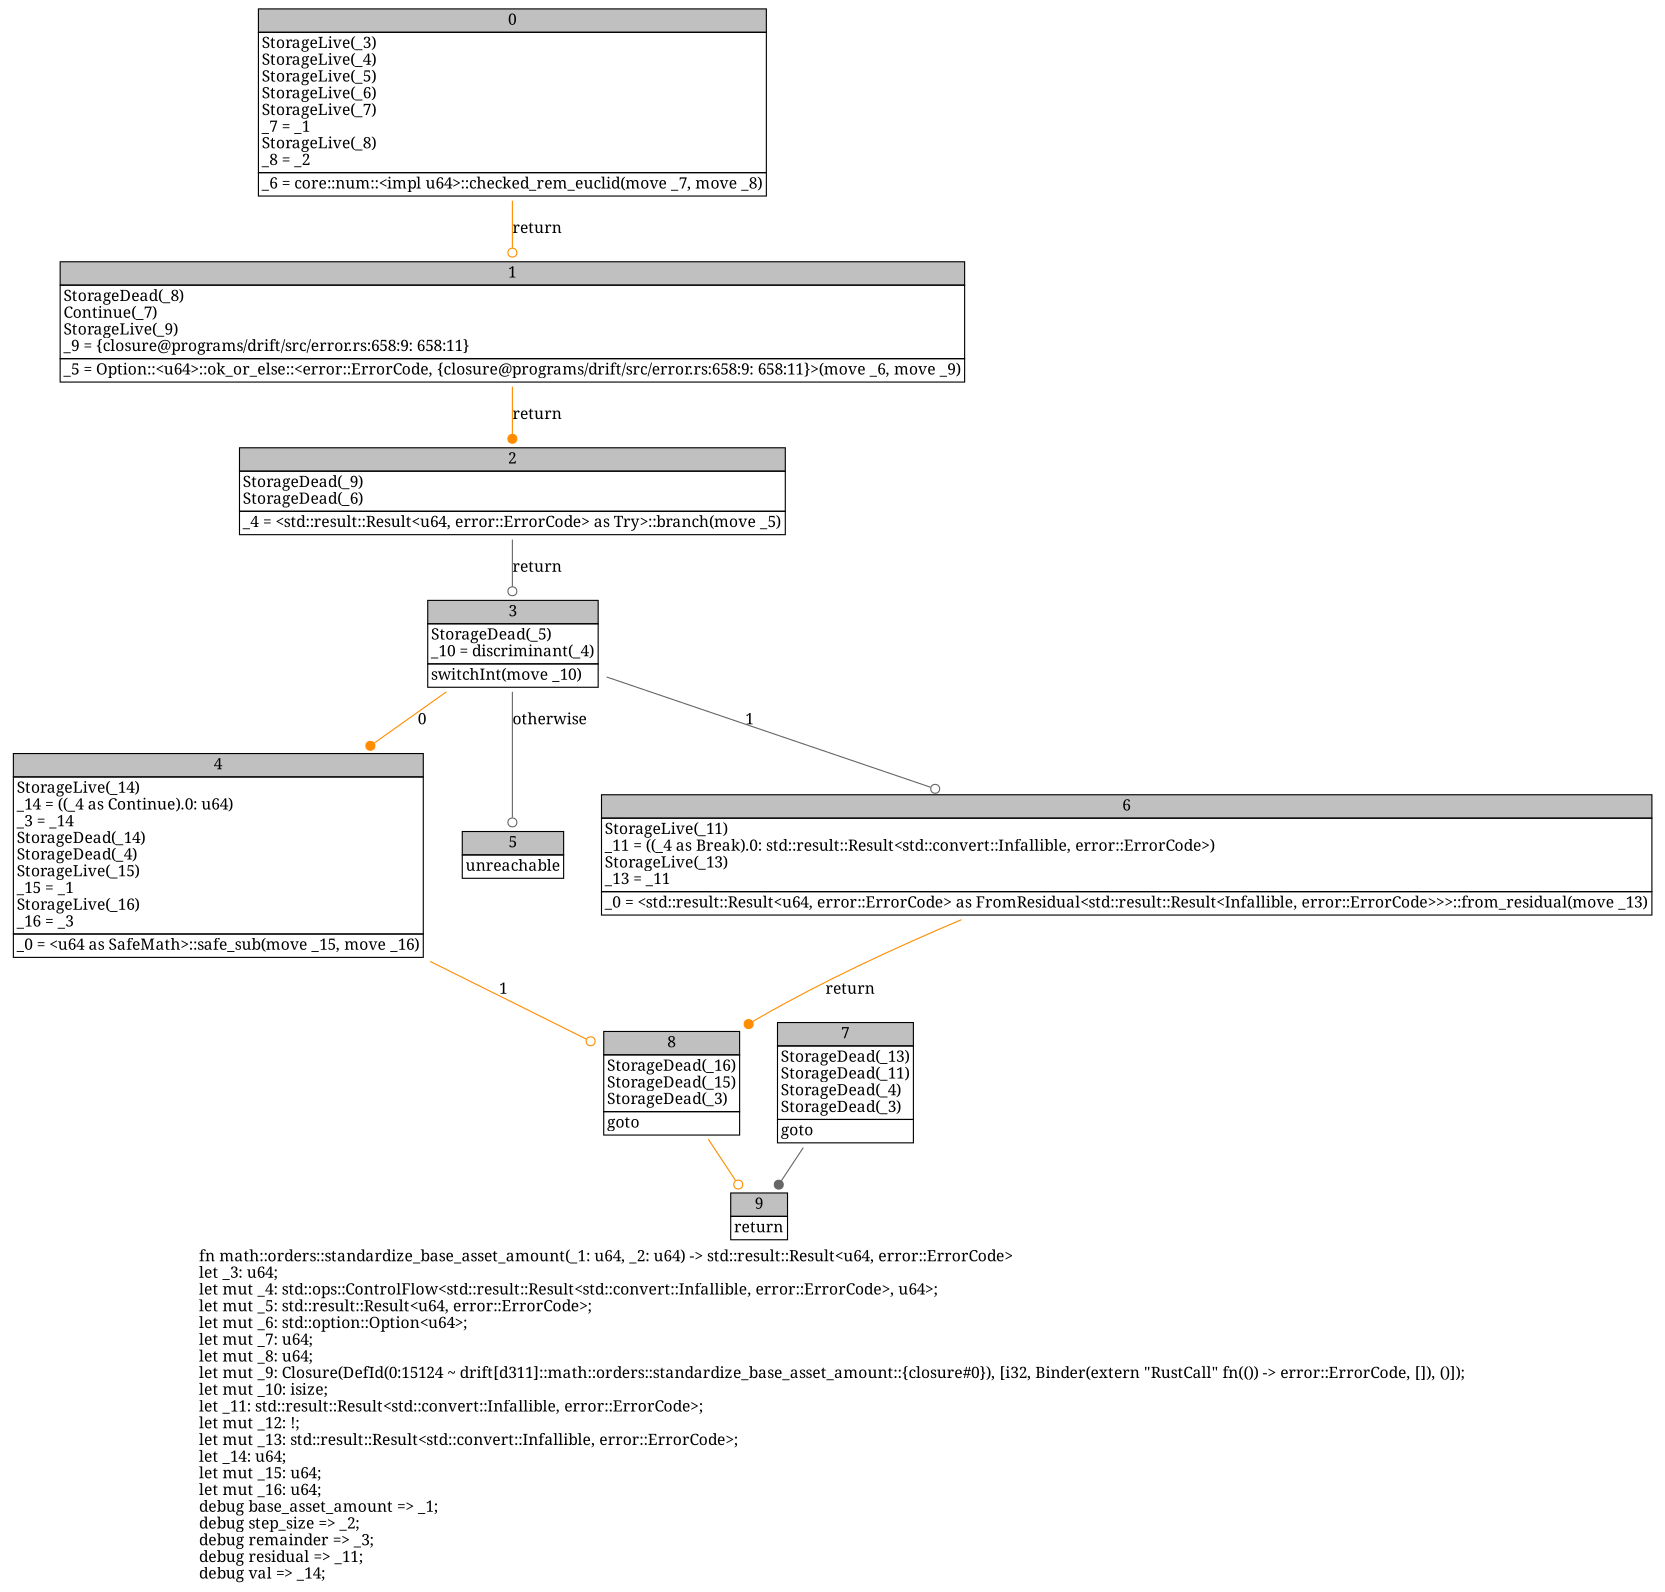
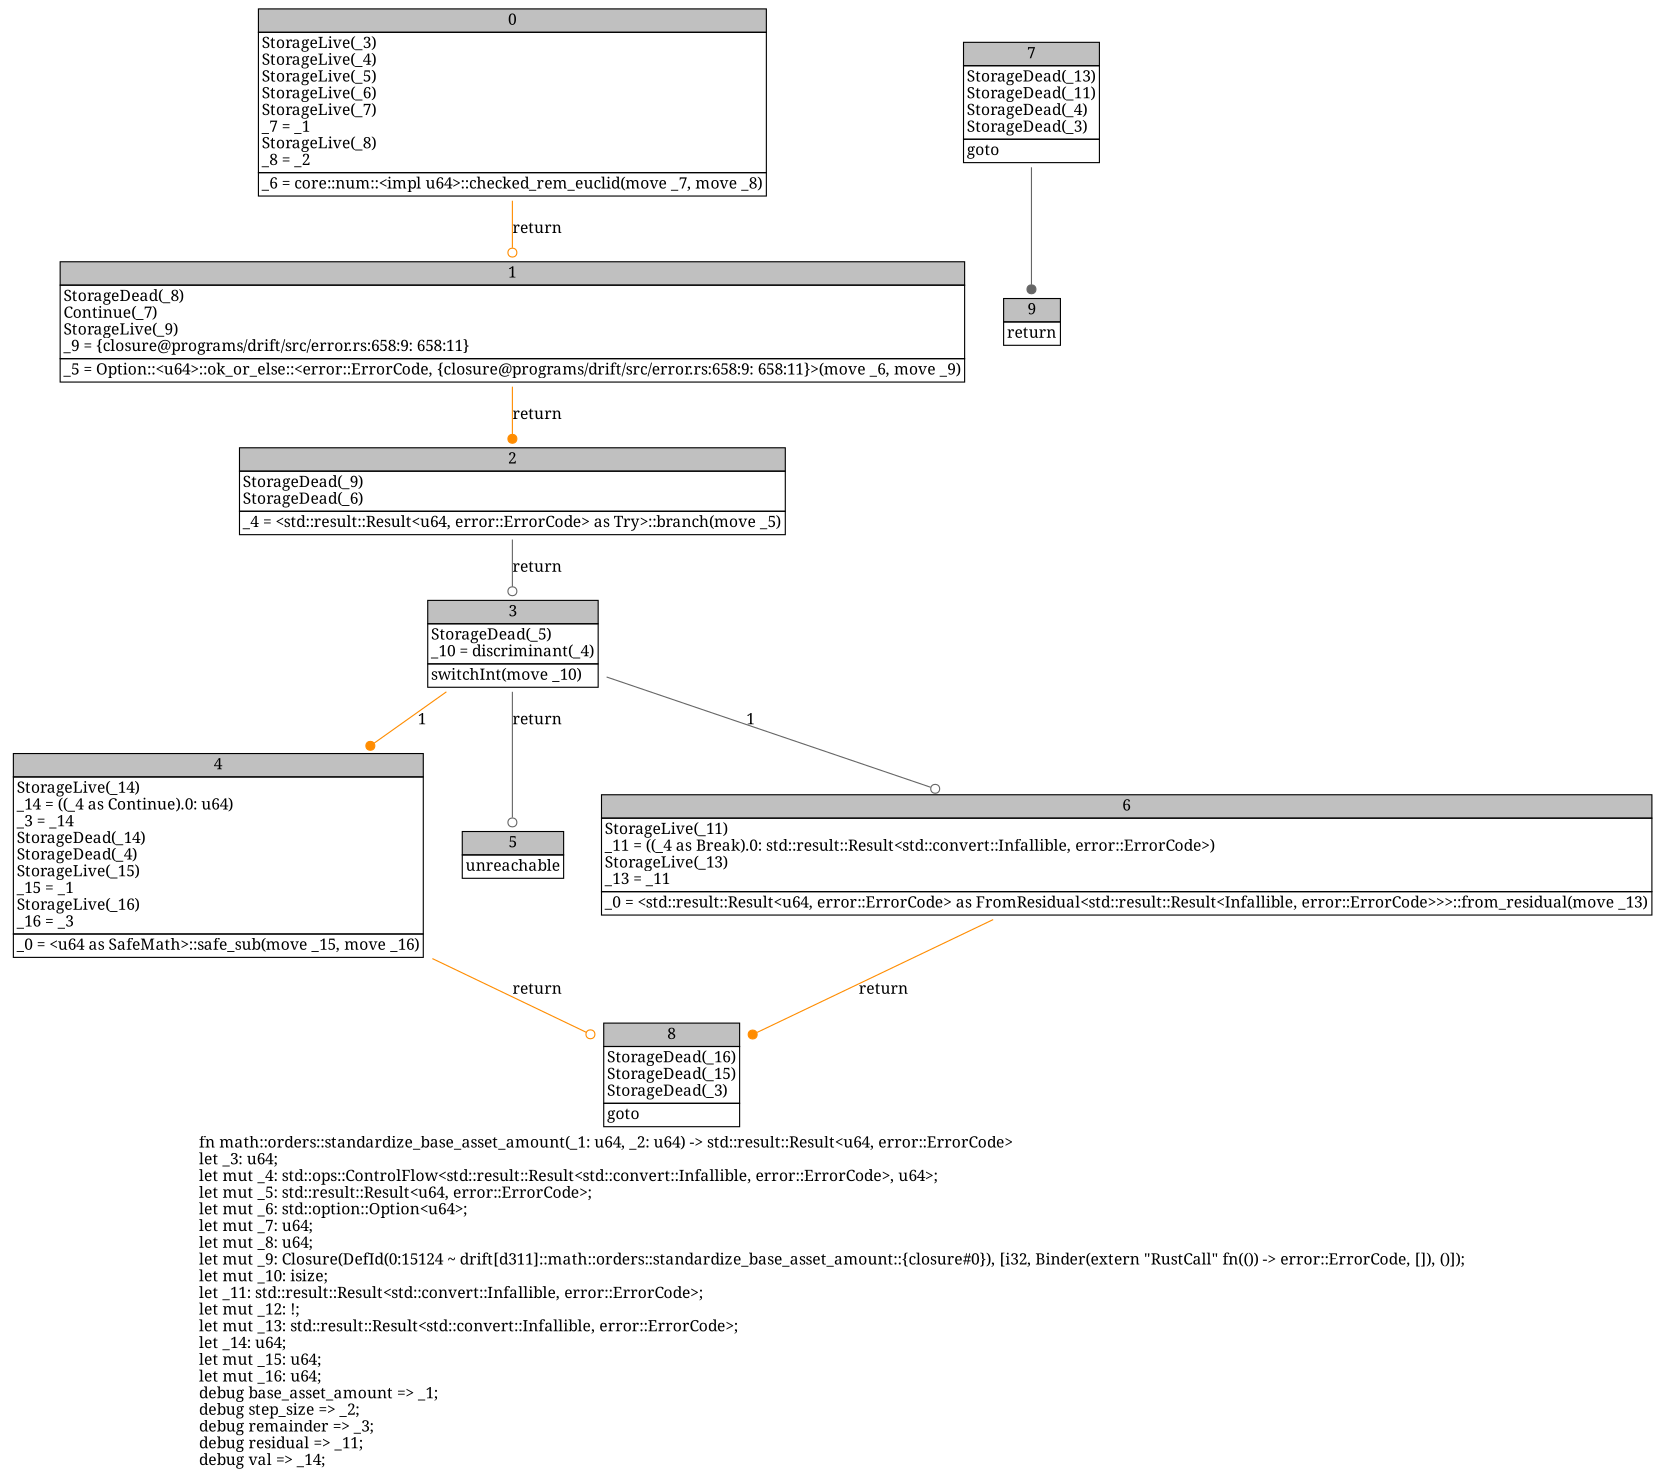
edge "3" -> "4": label "0" -> "1"
edge "3" -> "5": label "otherwise" -> "return"
edge "4" -> "8": label "1" -> "return"
edge "8" -> "9": removed
